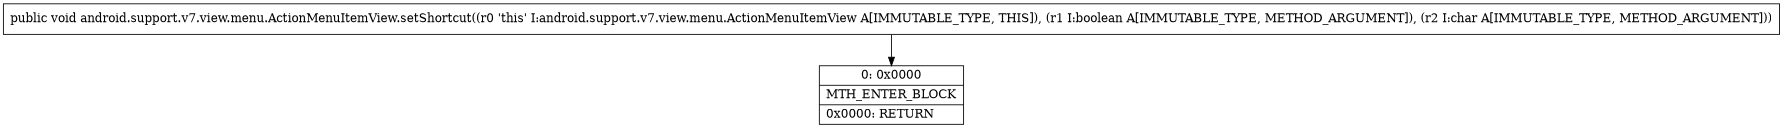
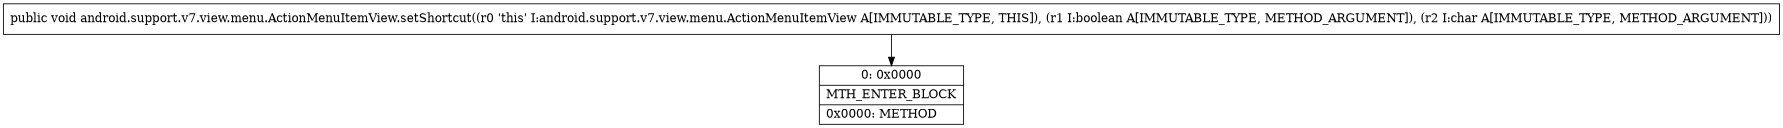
node "0: 0x0000": text "0x0000: RETURN" -> "0x0000: METHOD"
